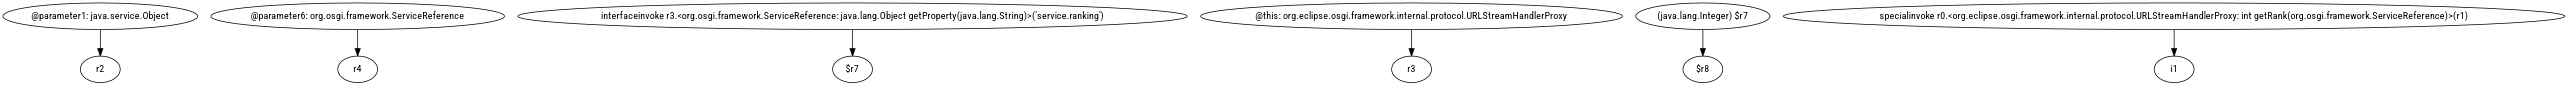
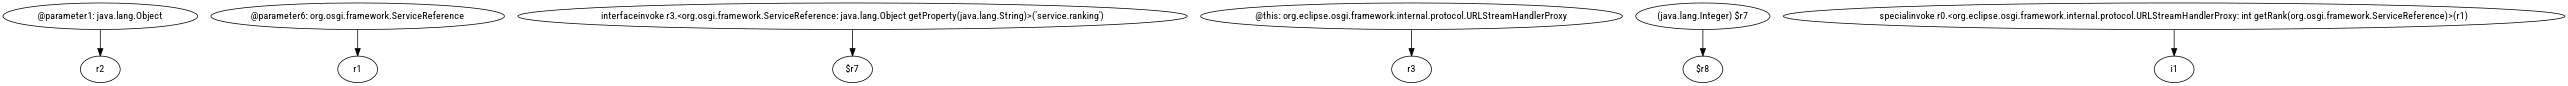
node "@parameter1: java.service.Object": label "@parameter1: java.service.Object" -> "@parameter1: java.lang.Object"
node "r4": label "r4" -> "r1"
